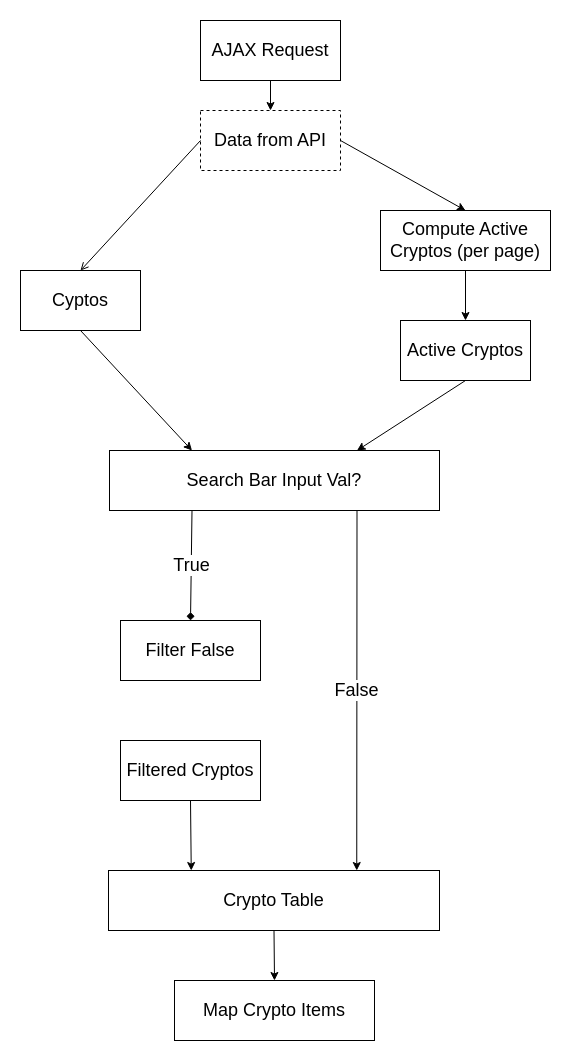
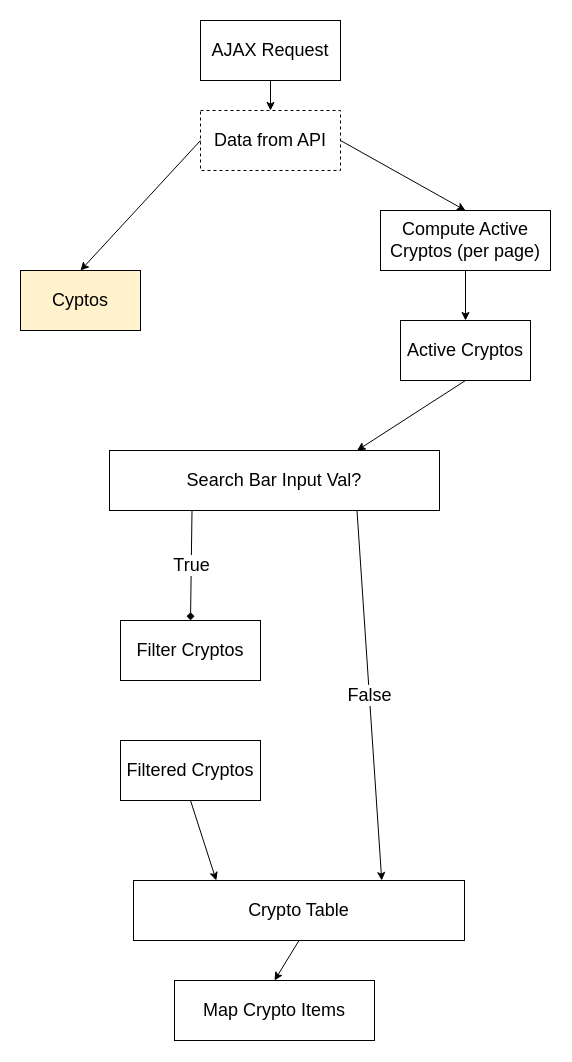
edge "Data from API" -> "Cyptos": arrowhead open -> classic
node "Cyptos": fillcolor #ffffff -> #fff2cc
edge "Cyptos" -> "Search Bar Input Val?": removed
node "Filter False": label "Filter False" -> "Filter Cryptos"
node "Crypto Table": moved (274, 901) -> (299, 911)
